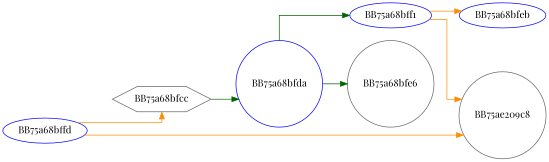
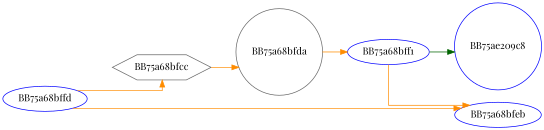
edge "BB75a68bfda" -> "BB75a68bff1": color darkgreen -> darkorange
edge "BB75a68bff1" -> "BB75ae209c8": color darkorange -> darkgreen
node "BB75a68bfda": color blue -> gray40
node "BB75a68bfe6": removed
edge "BB75a68bfcc" -> "BB75a68bfda": color darkgreen -> darkorange
node "BB75ae209c8": color gray40 -> blue
edge "BB75a68bffd" -> "BB75ae209c8": now "BB75a68bffd" -> "BB75a68bfeb"
